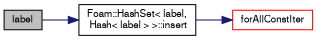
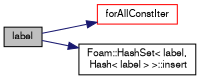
edge "Foam::HashSet< label, Hash< label > >::insert" -> "forAllConstIter": now "label" -> "forAllConstIter"
